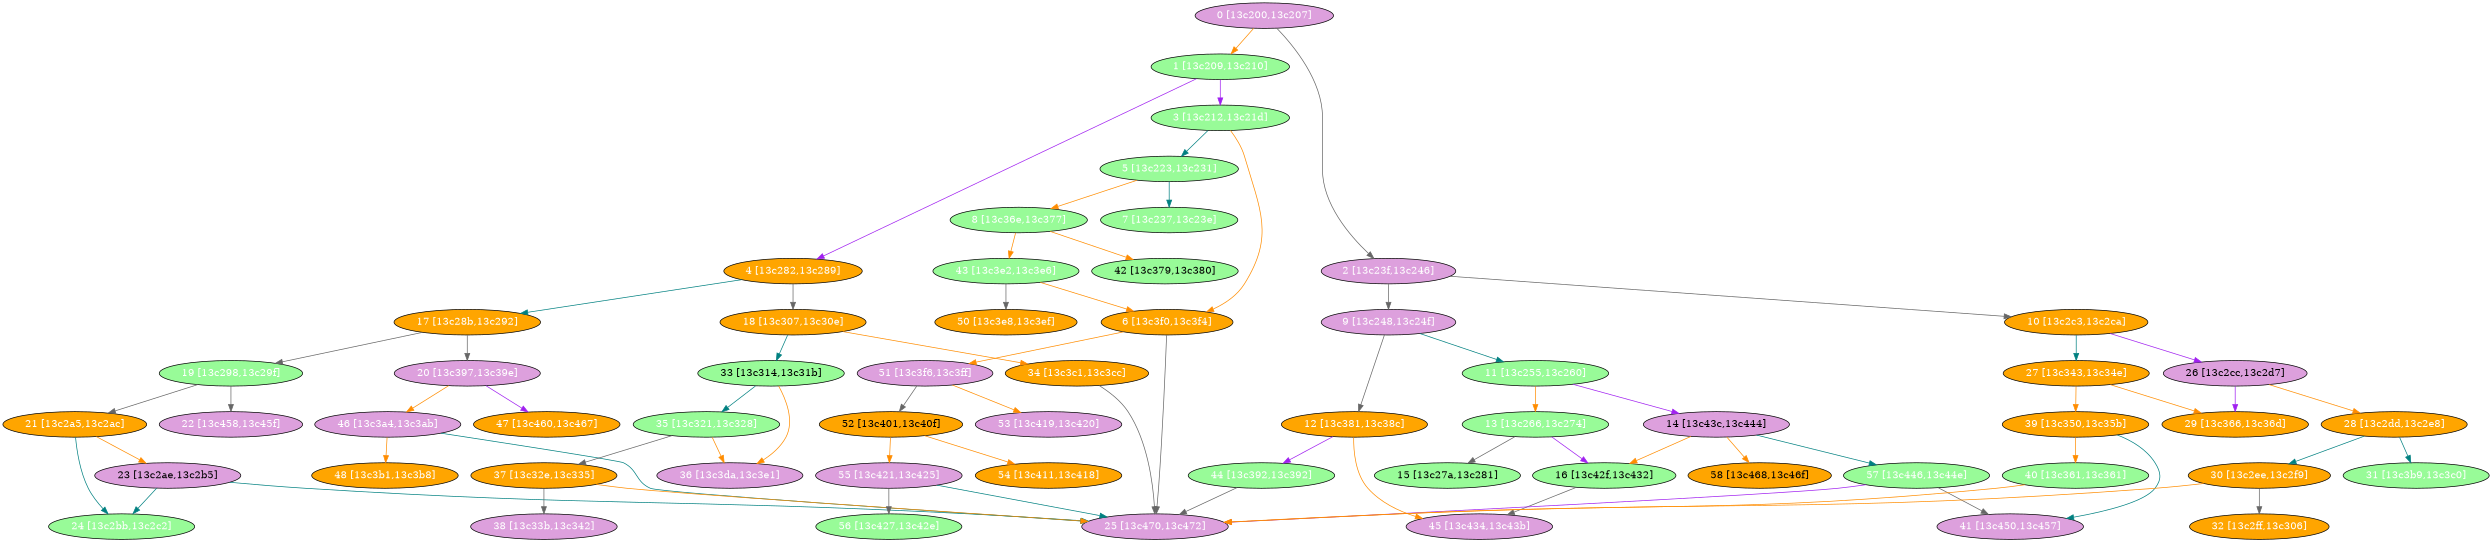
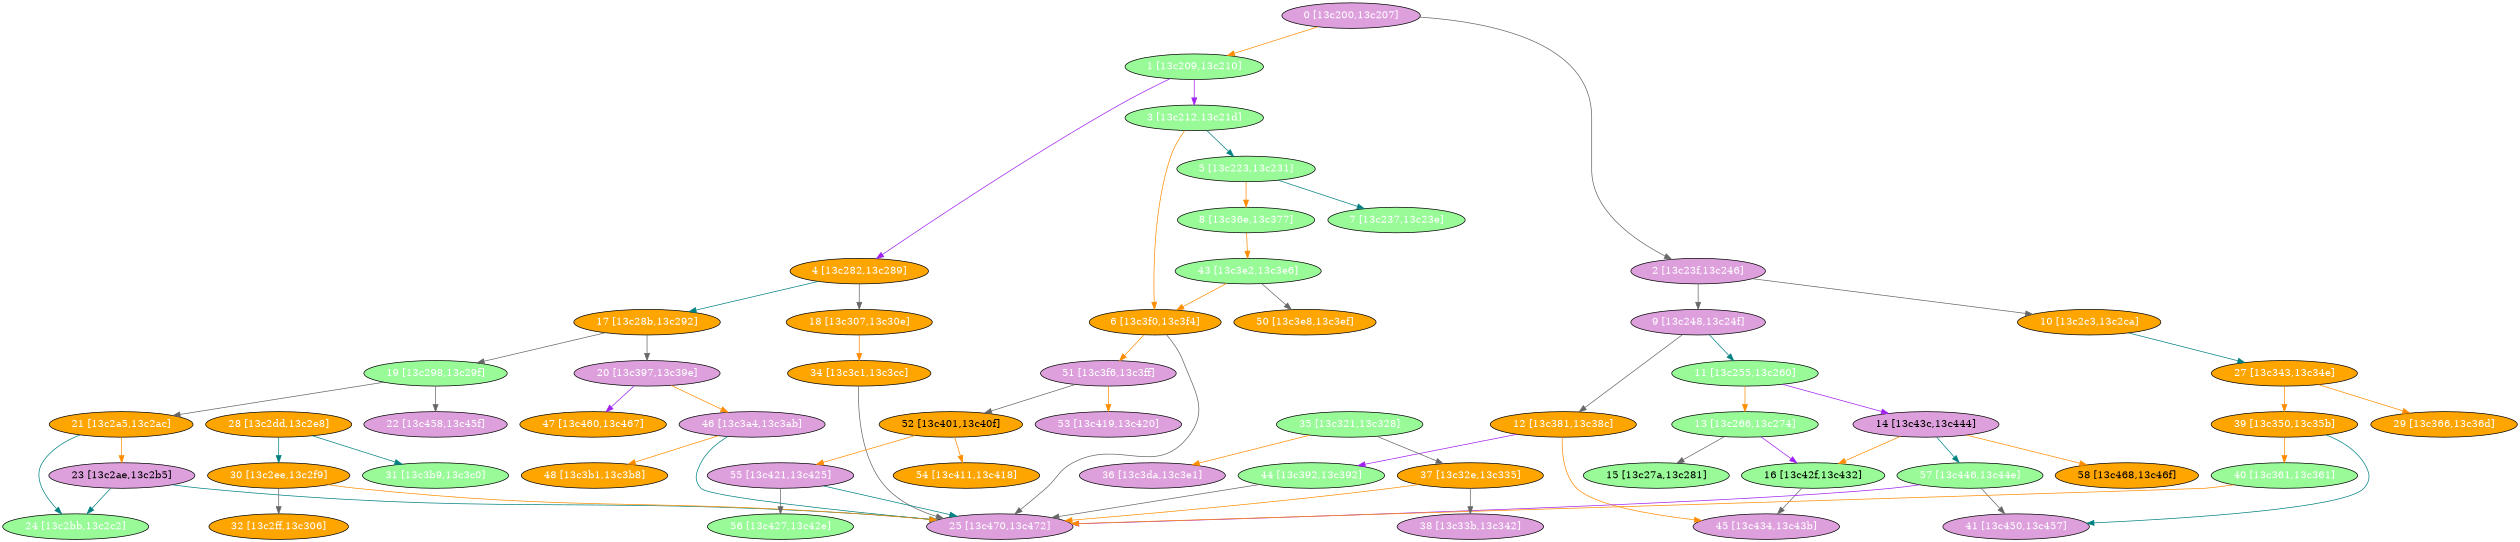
node "42 [13c379,13c380]": removed
node "33 [13c314,13c31b]": removed
node "26 [13c2cc,13c2d7]": removed
